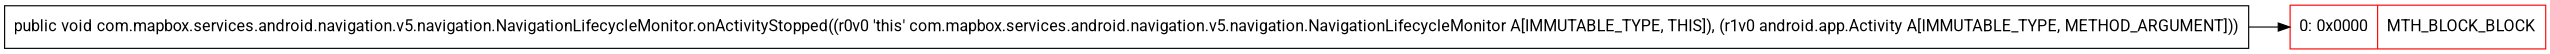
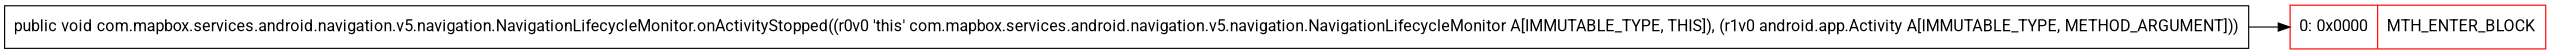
node "0: 0x0000": text "MTH_BLOCK_BLOCK" -> "MTH_ENTER_BLOCK"
